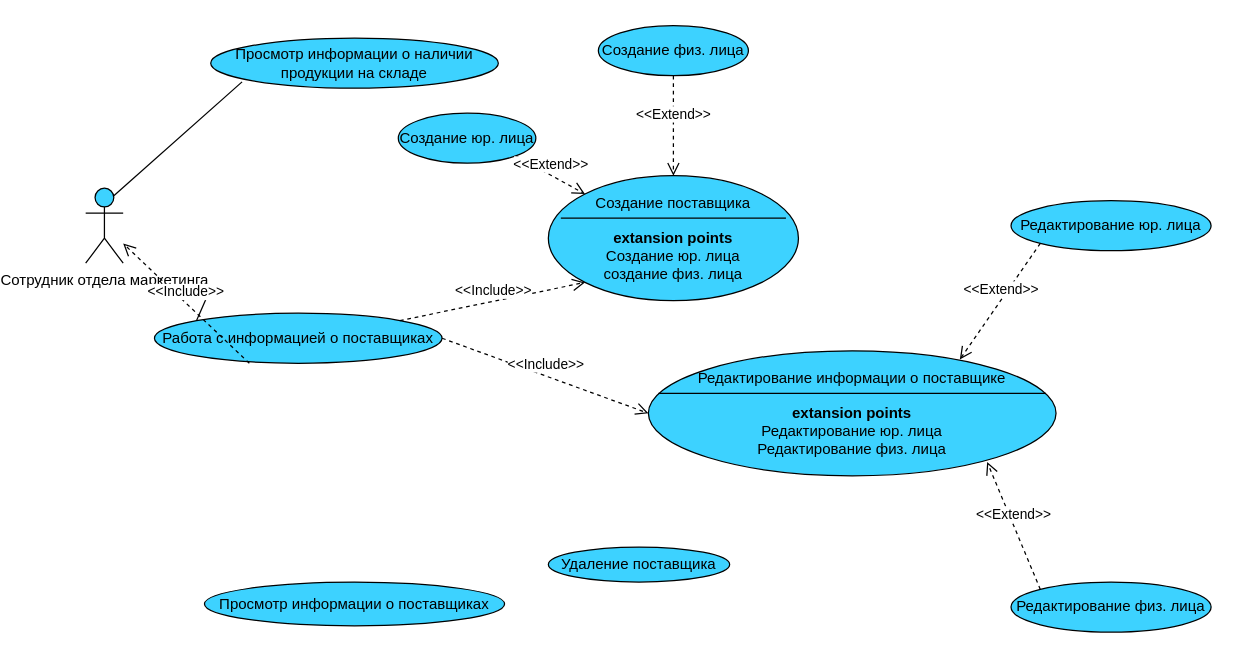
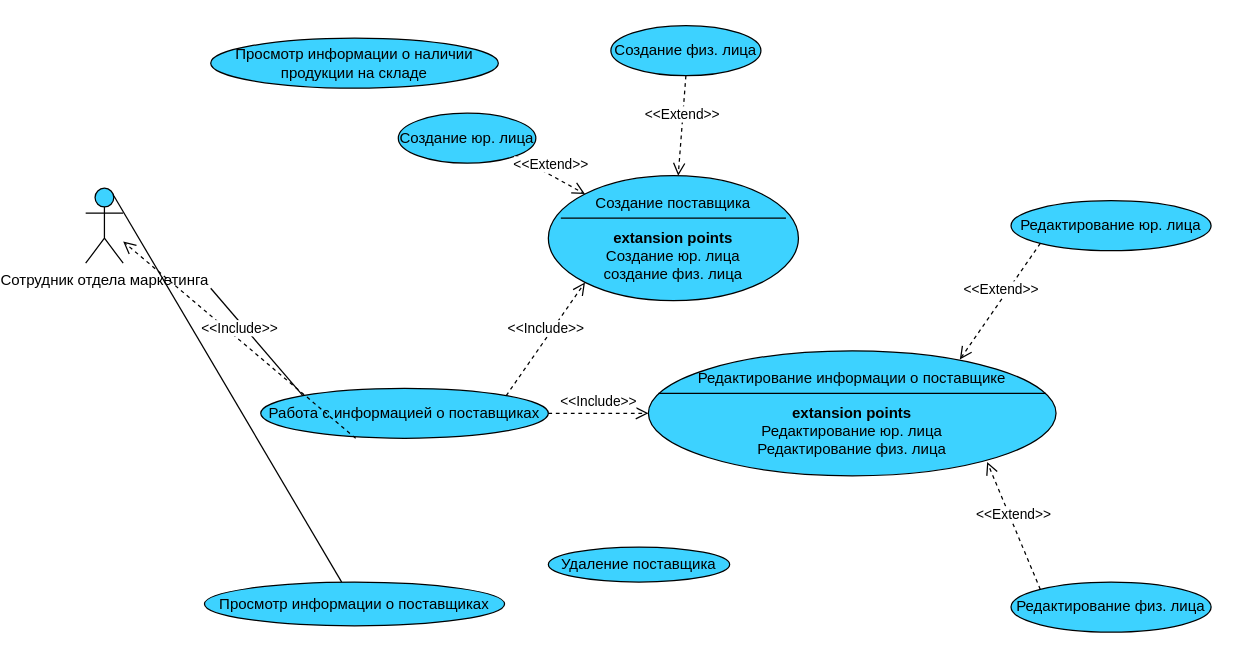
node "Создание физ. лица": moved (673, 51) -> (686, 51)
edge "Просмотр информации о наличии продукции на складе" -- "Сотрудник отдела маркетинга": now "Просмотр информации о поставщиках" -- "Сотрудник отдела маркетинга"
node "Работа с информацией о поставщиках": moved (298, 338) -> (404, 413)
